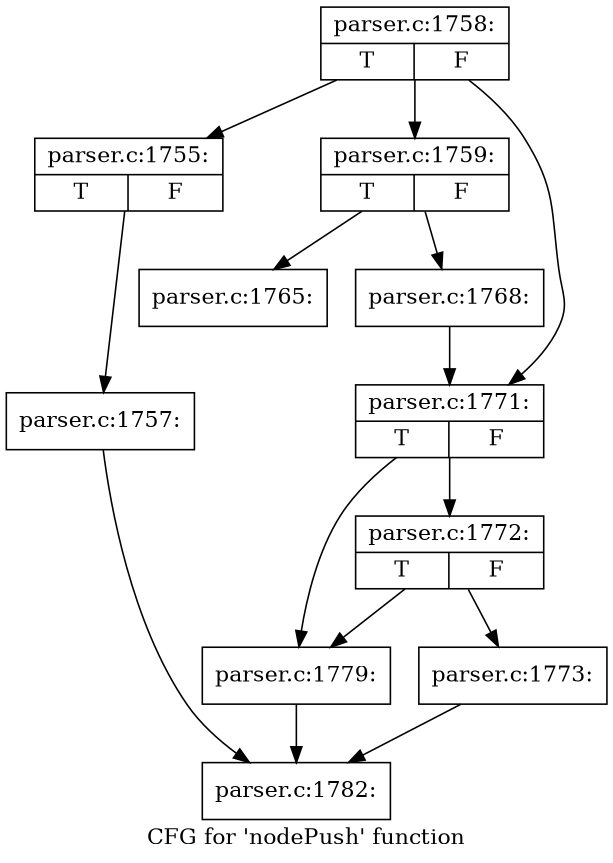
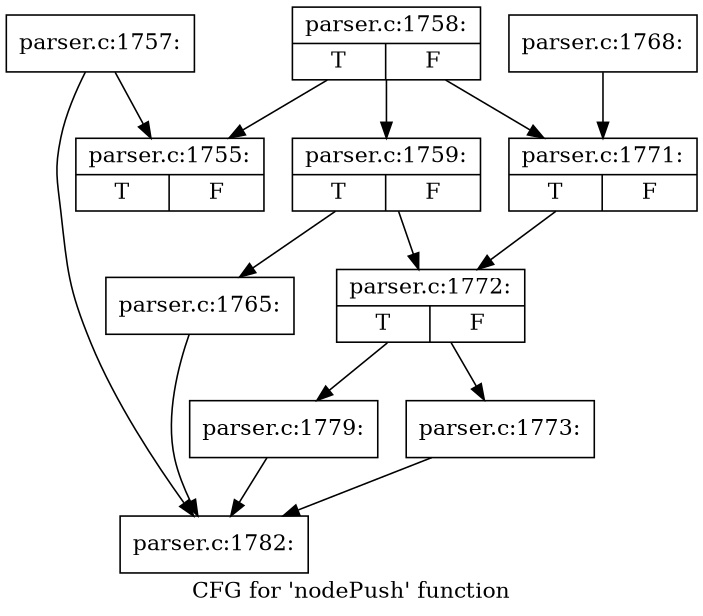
edge "parser.c:1759:" -> "parser.c:1768:": now "parser.c:1759:" -> "parser.c:1772:"
edge "parser.c:1755:" -> "parser.c:1757:": reversed
edge "parser.c:1765:" -> "parser.c:1782:": added
edge "parser.c:1771:" -> "parser.c:1779:": removed
